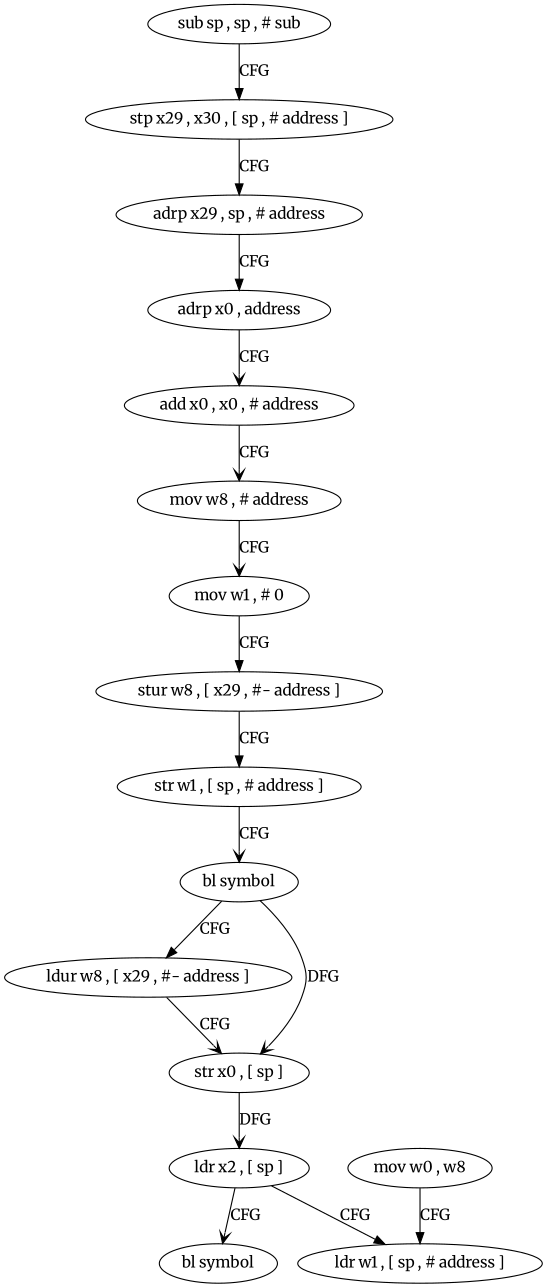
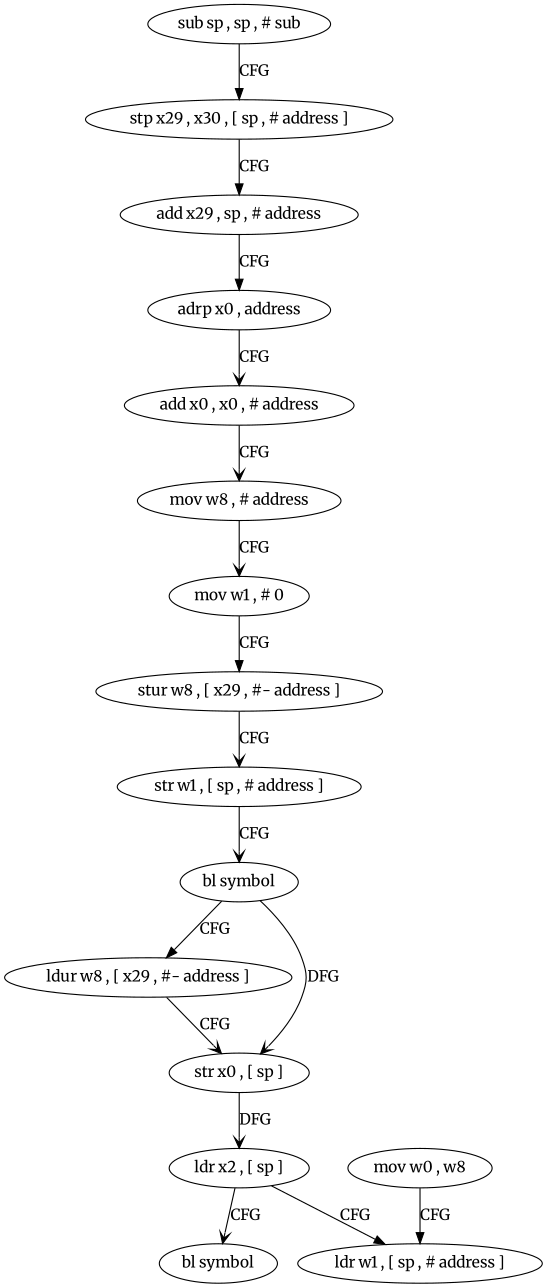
node "adrp x29 , sp , # address": label "adrp x29 , sp , # address" -> "add x29 , sp , # address"
edge "stur w8 , [ x29 , #- address ]" -> "str w1 , [ sp , # address ]": arrowhead normal -> vee
